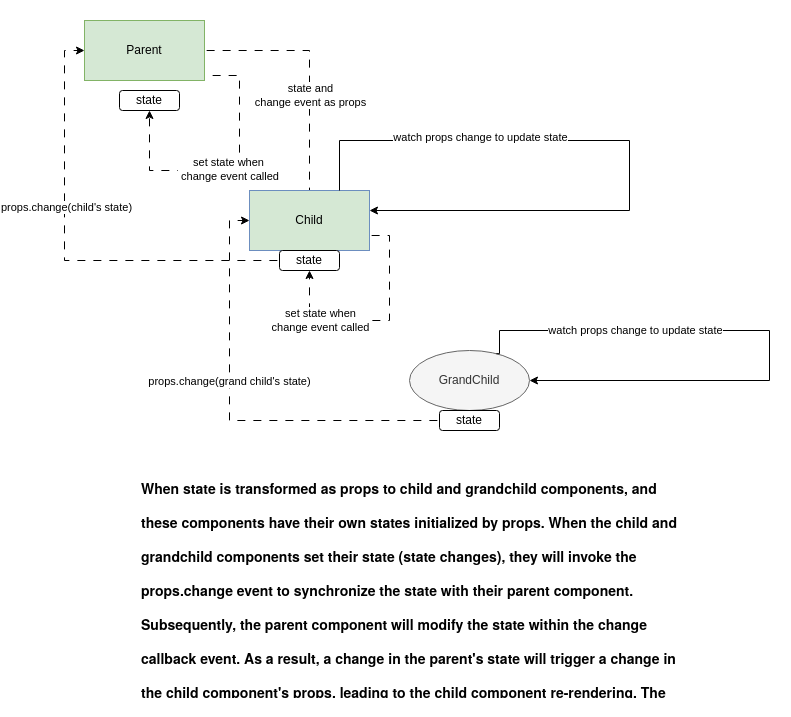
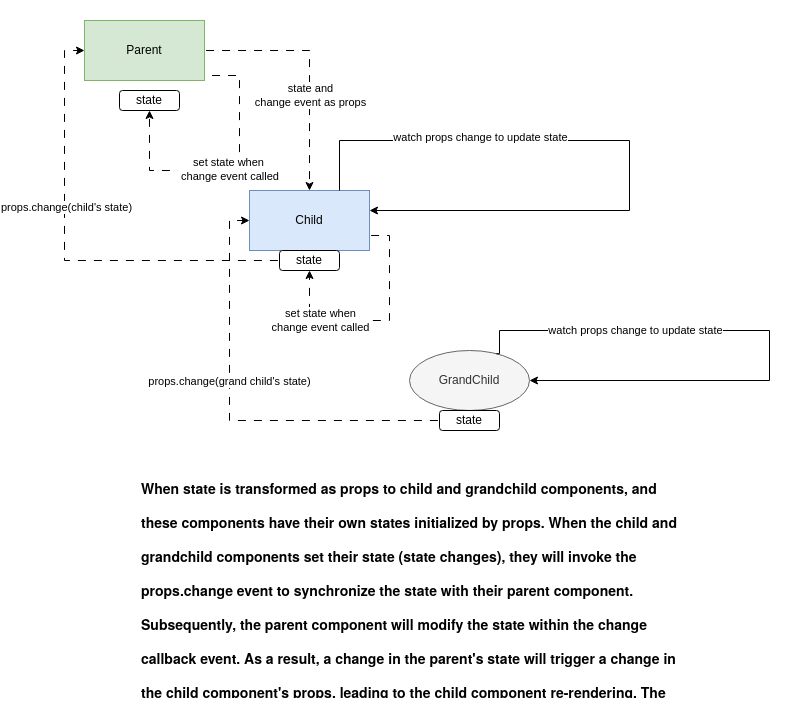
edge "Parent" -- "Child": arrowhead none -> classic
node "Child": fillcolor #d5e8d4 -> #dae8fc
